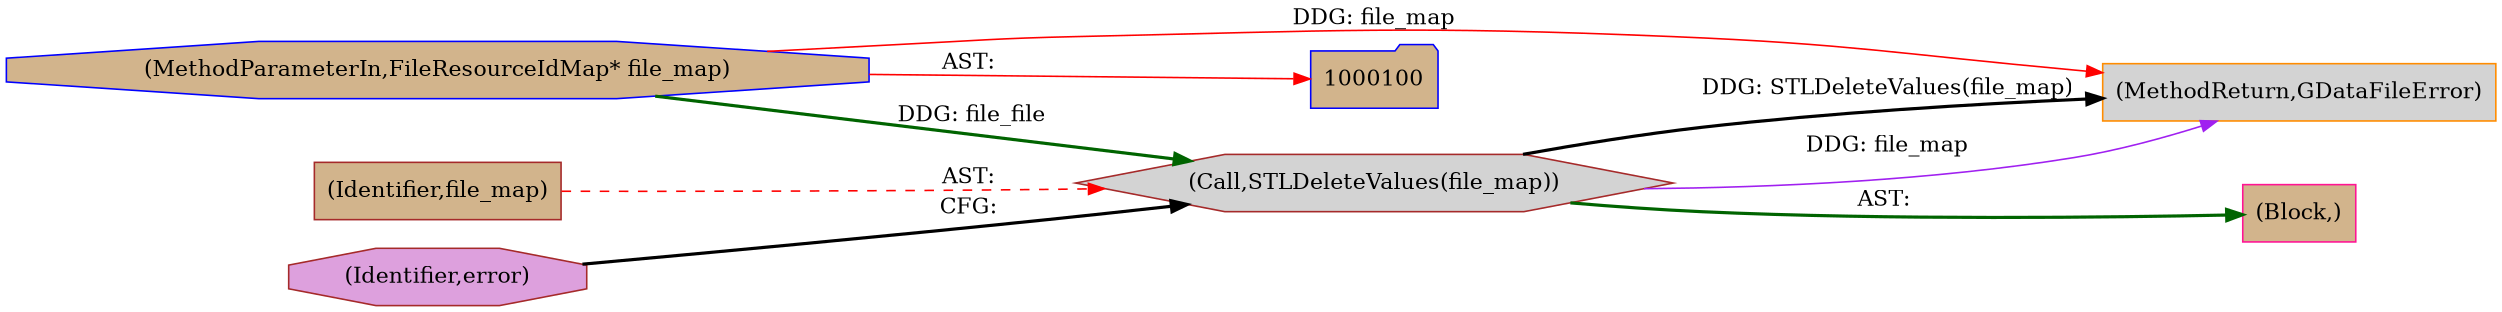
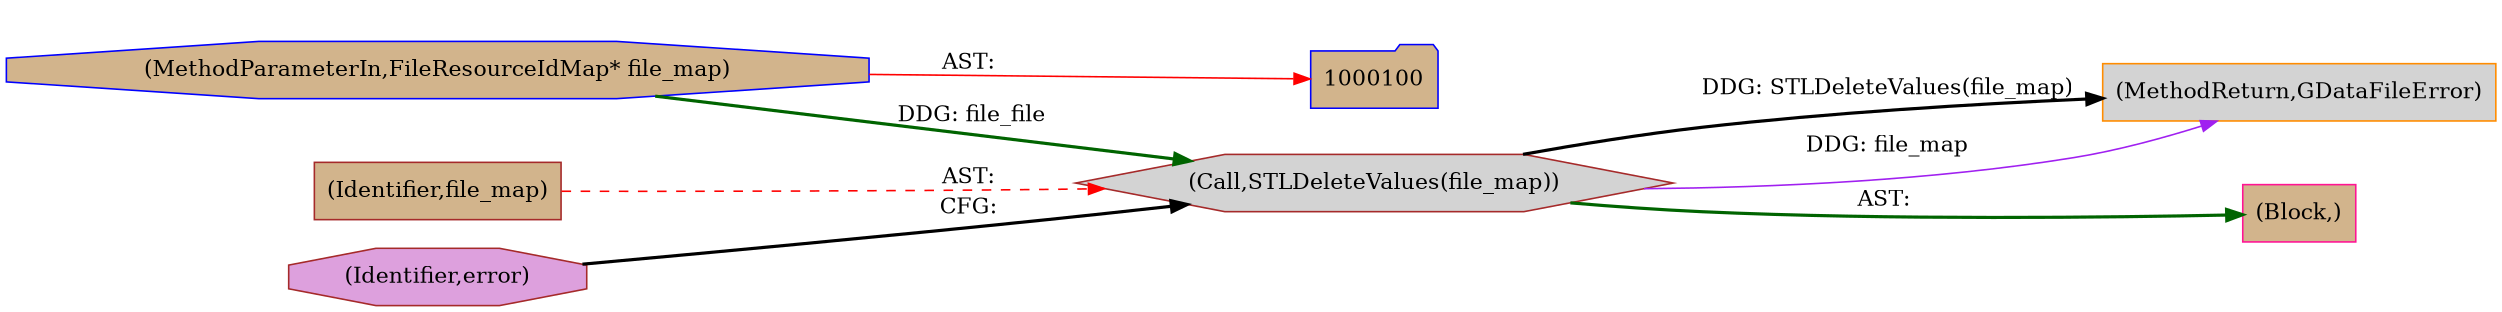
edge "(MethodParameterIn,FileResourceIdMap* file_map)" -> "(MethodReturn,GDataFileError)": removed, label "DDG: file_map"
